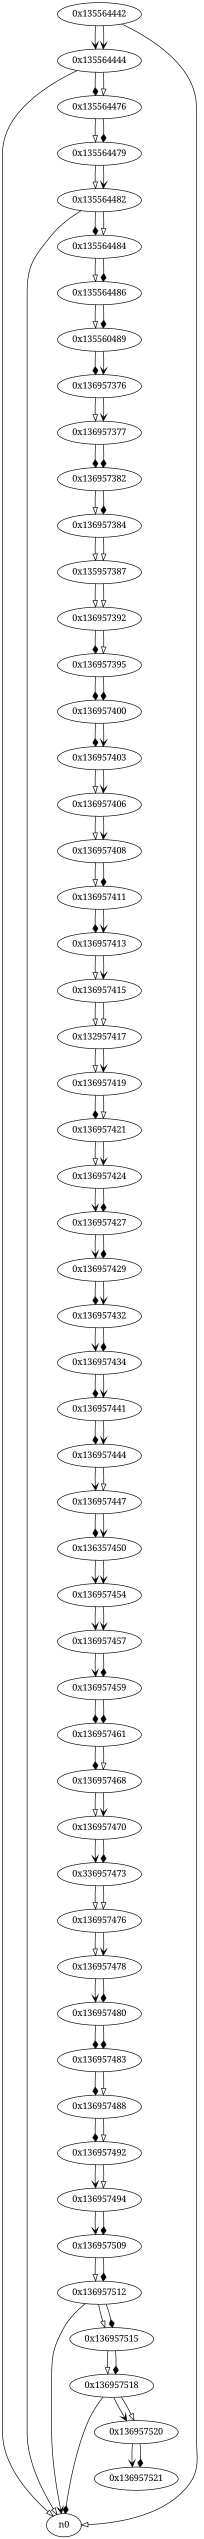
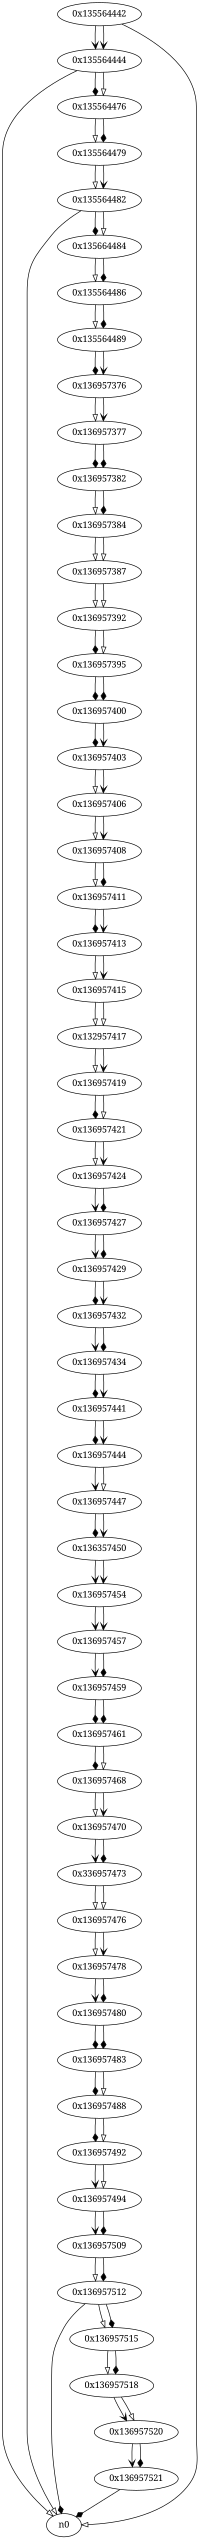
node "0x135564484": label "0x135564484" -> "0x135664484"
node "0x135560489": label "0x135560489" -> "0x135564489"
node "0x135957387": label "0x135957387" -> "0x136957387"
edge "0x136957512" -> "n0": arrowhead vee -> diamond
edge "0x136957518" -> "n0": now "0x136957521" -> "n0"
